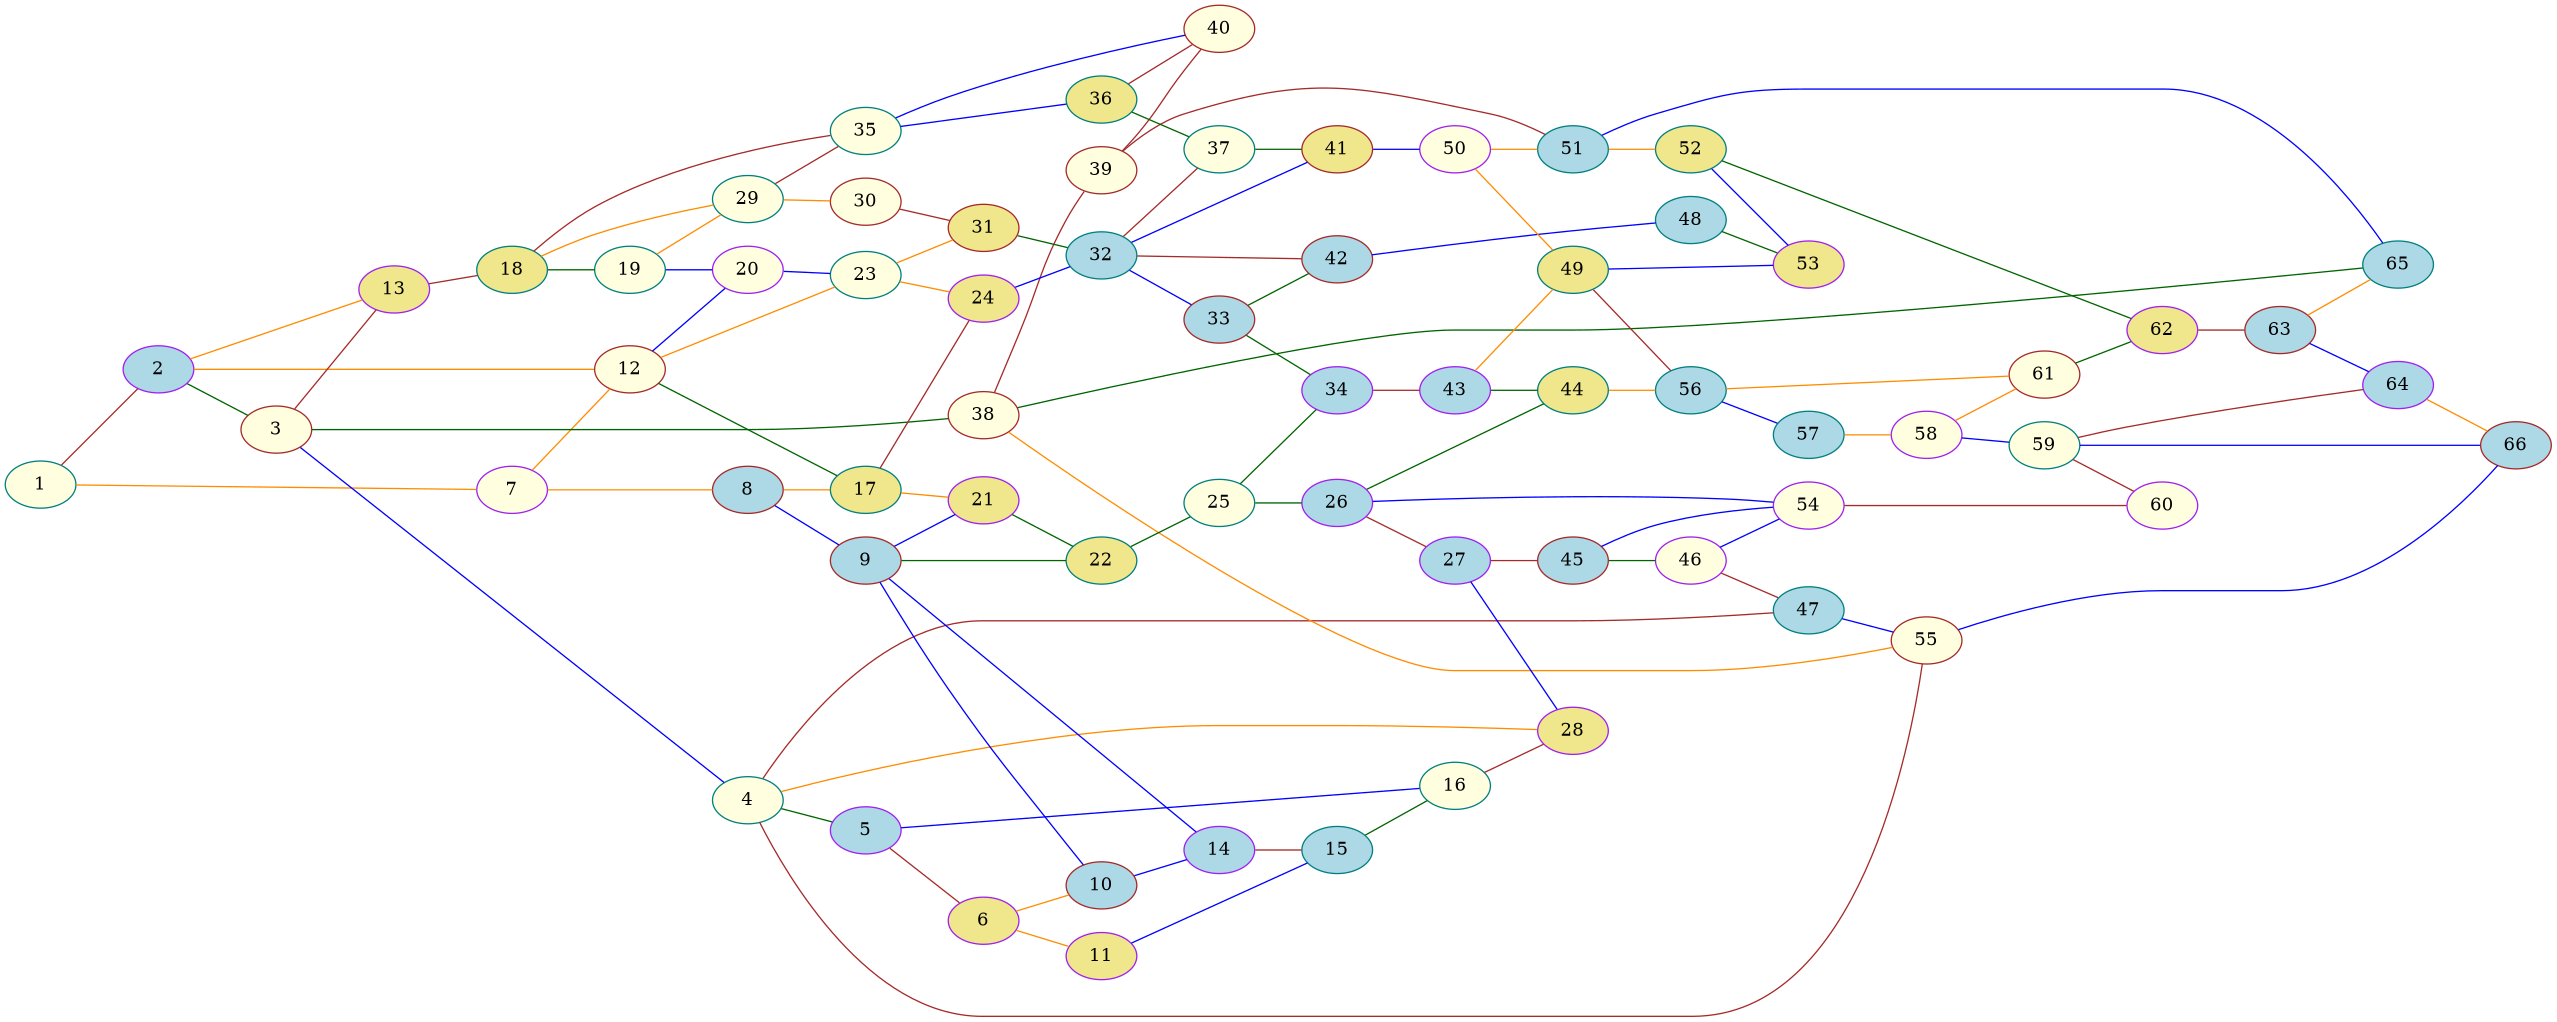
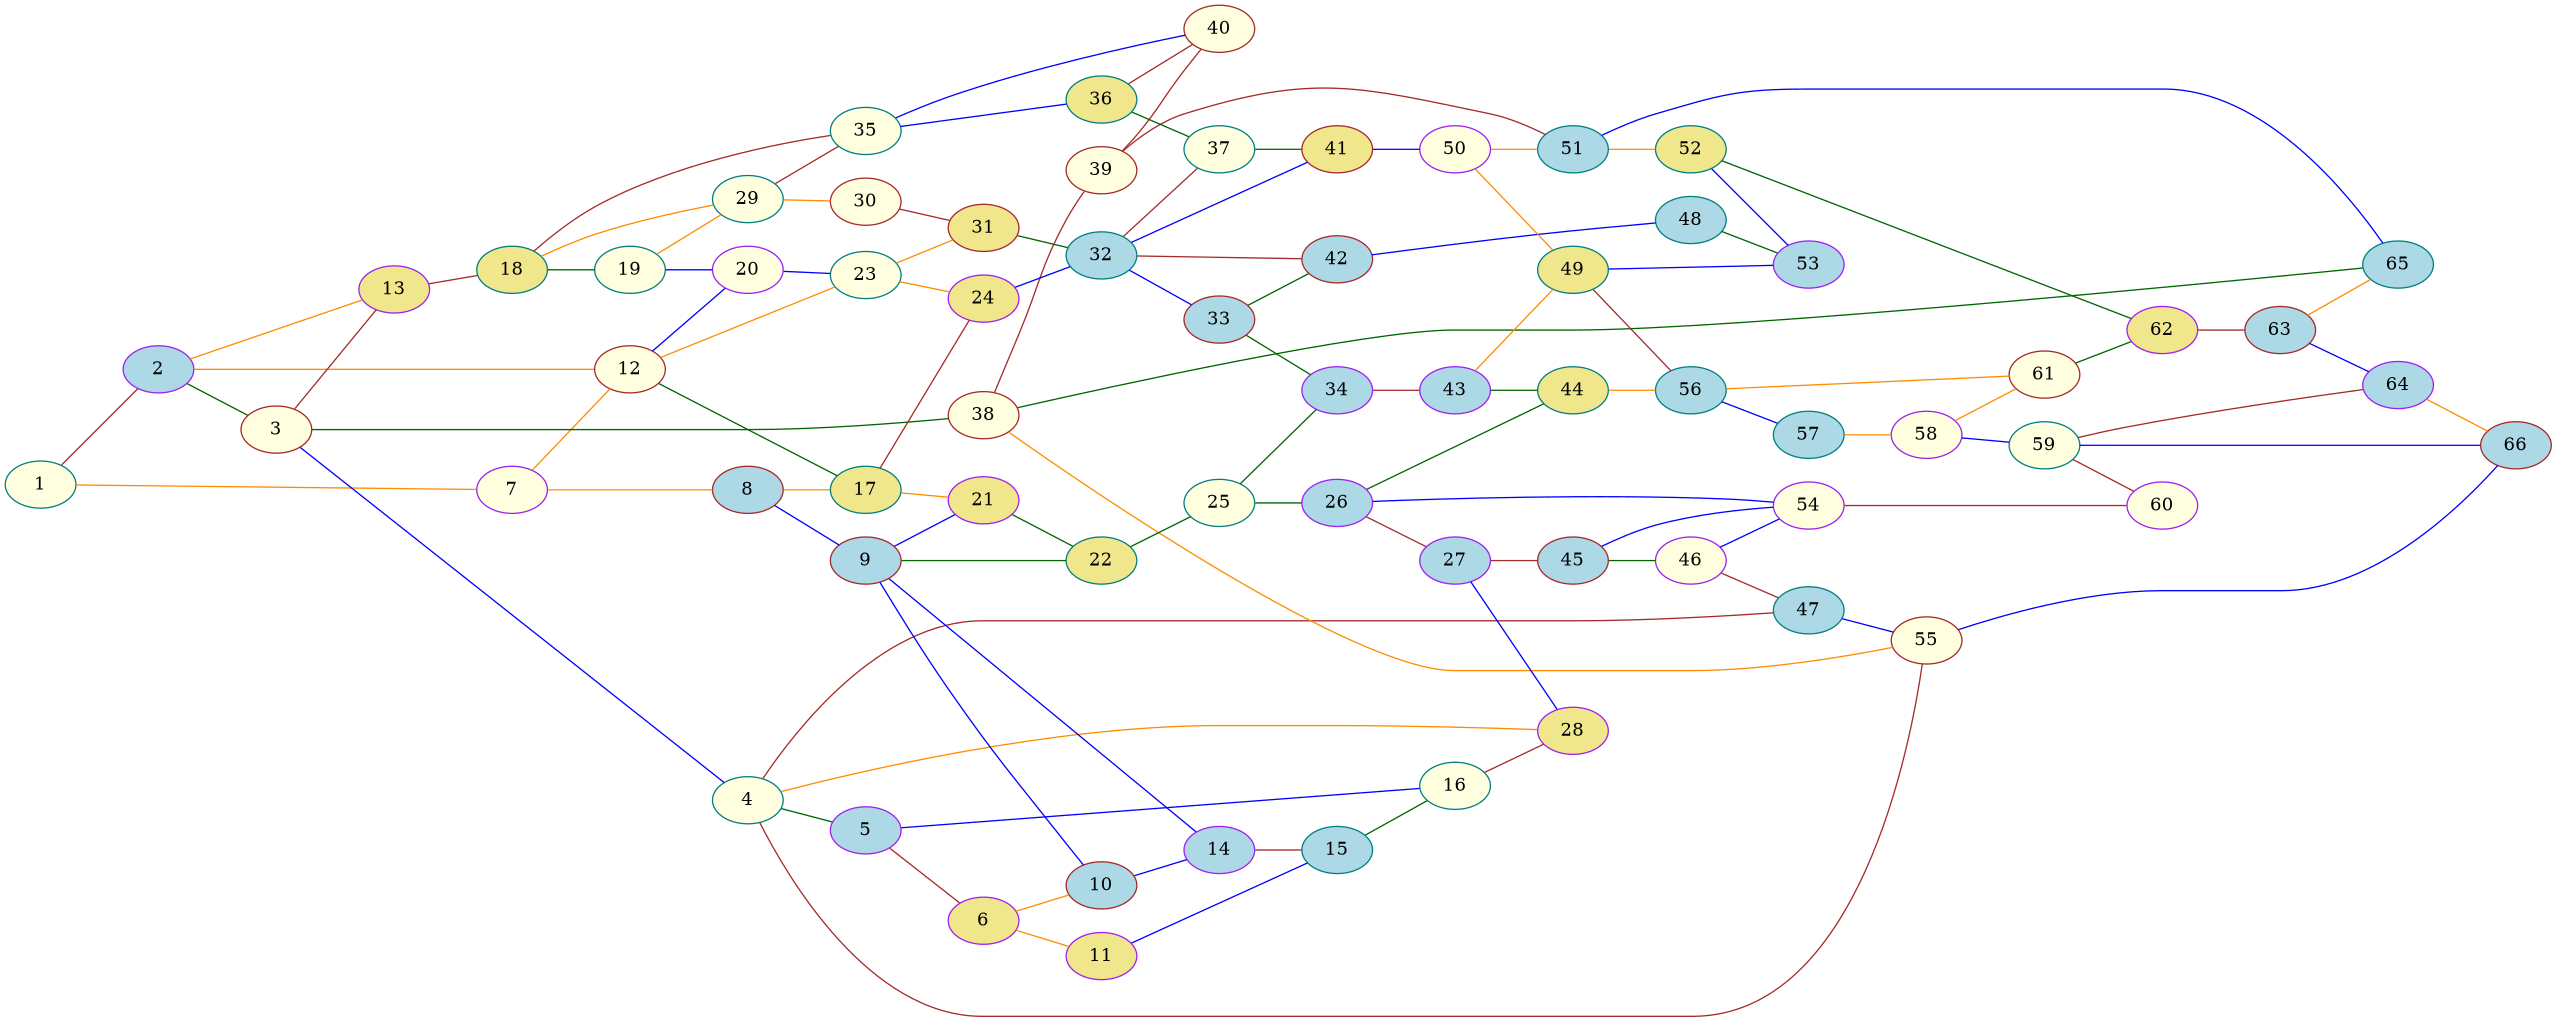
node "53": fillcolor khaki -> lightblue
